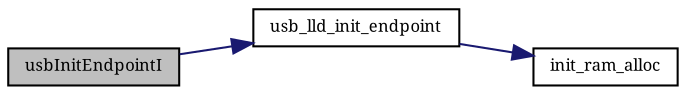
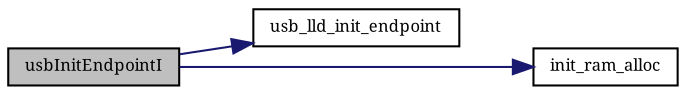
edge "usb_lld_init_endpoint" -> "init_ram_alloc": now "usbInitEndpointI" -> "init_ram_alloc"
